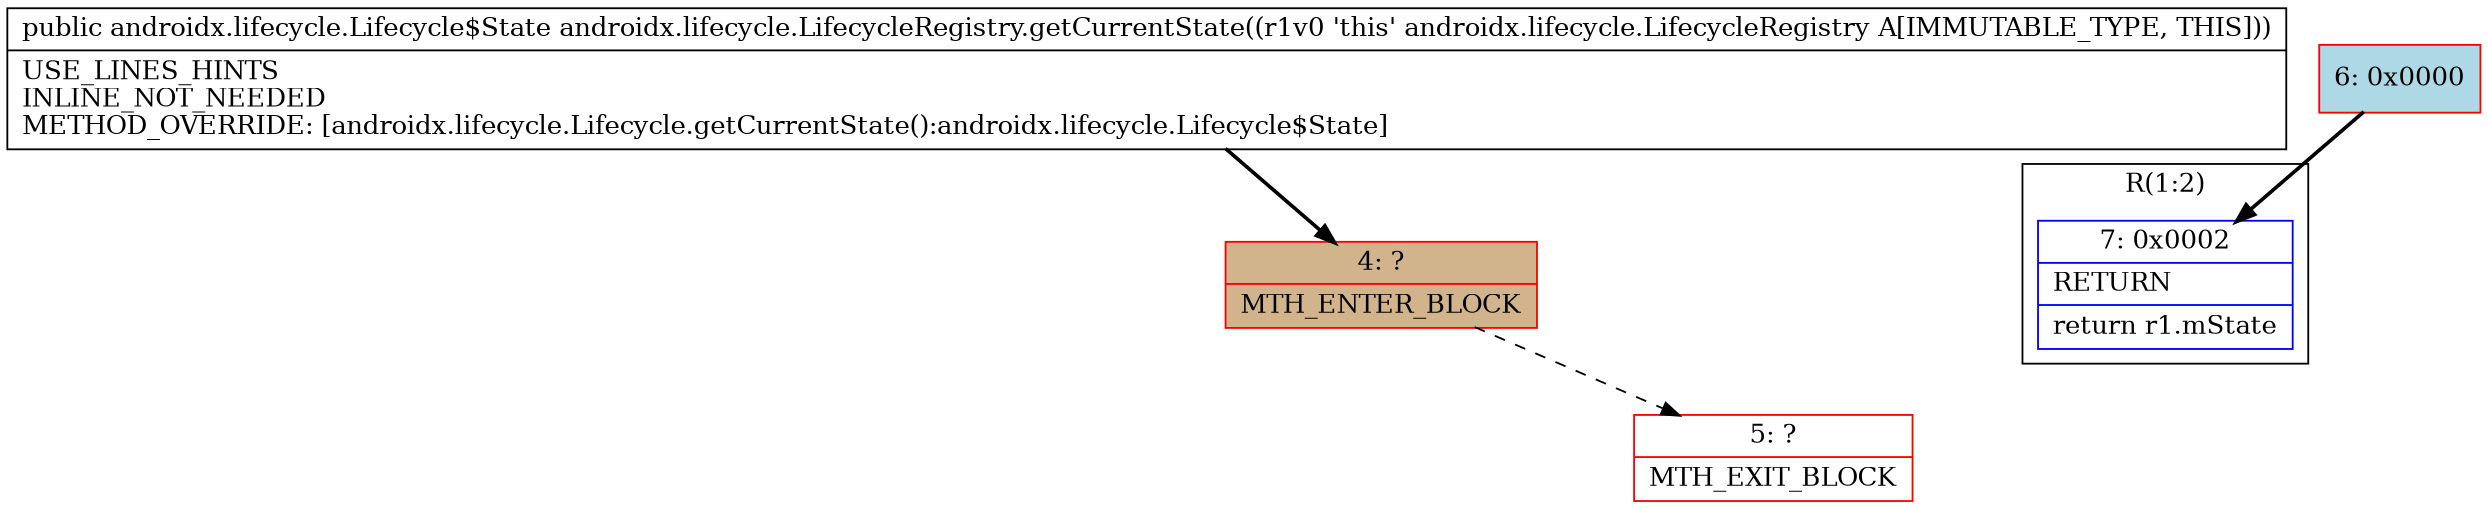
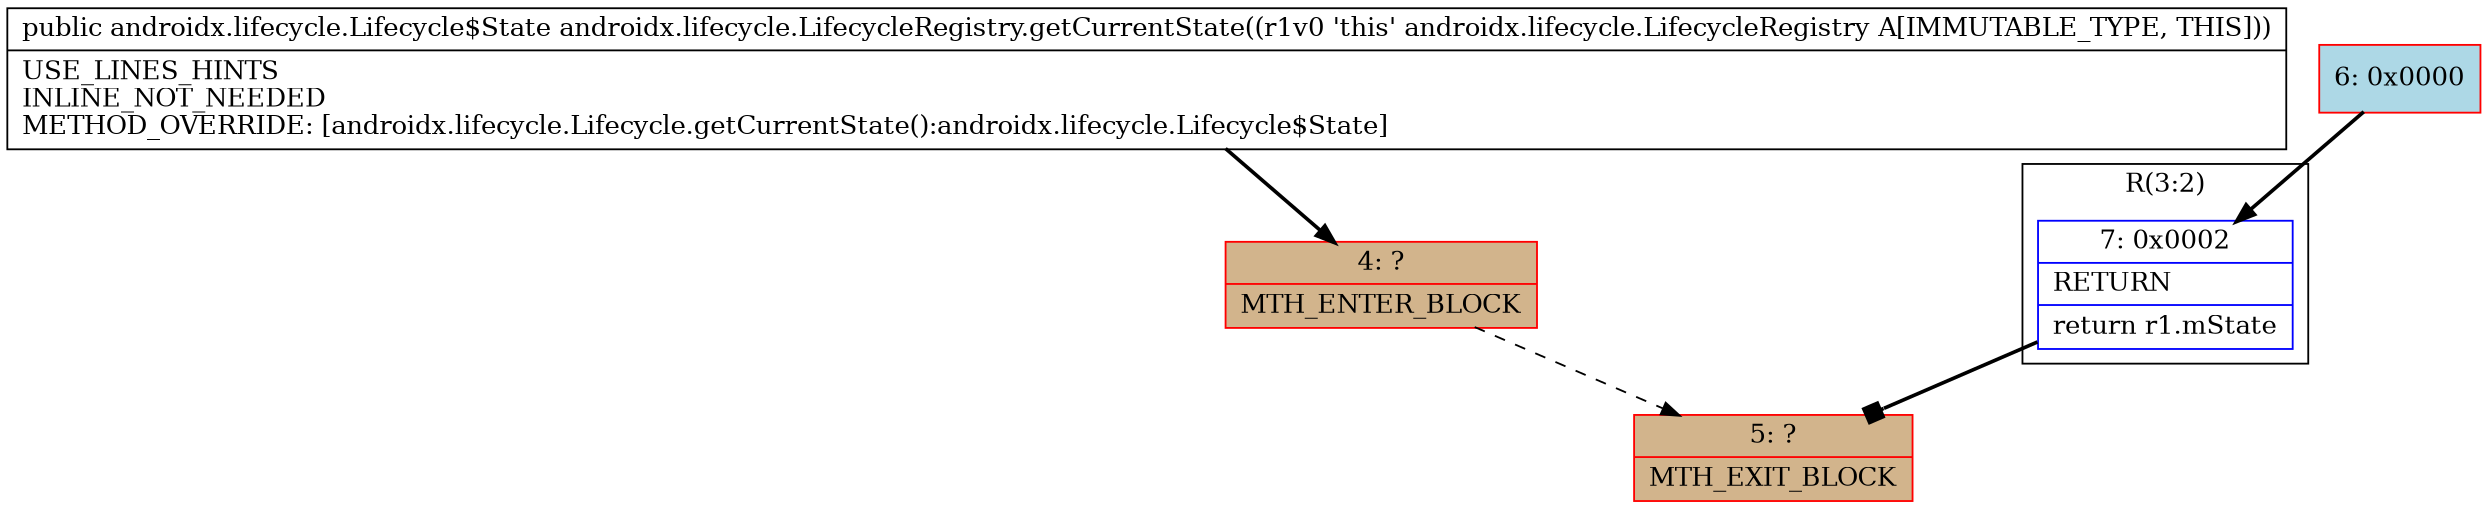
cluster "R(1:2)": label "R(1:2)" -> "R(3:2)"
edge "7: 0x0002" -> "5: ?": added
node "5: ?": fillcolor white -> tan
